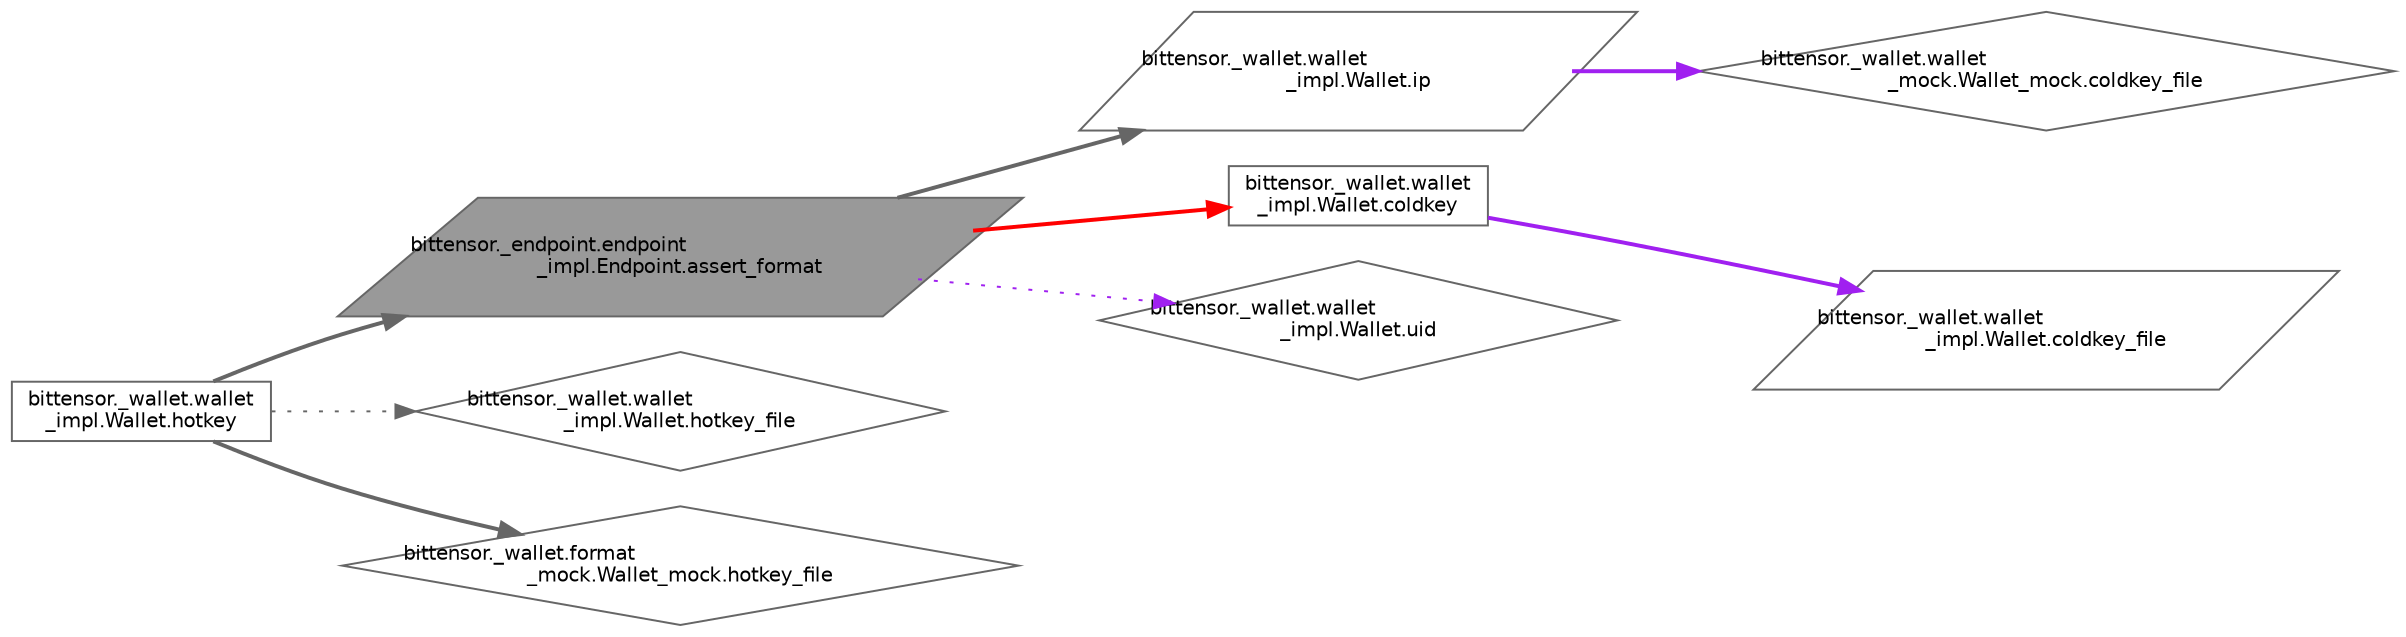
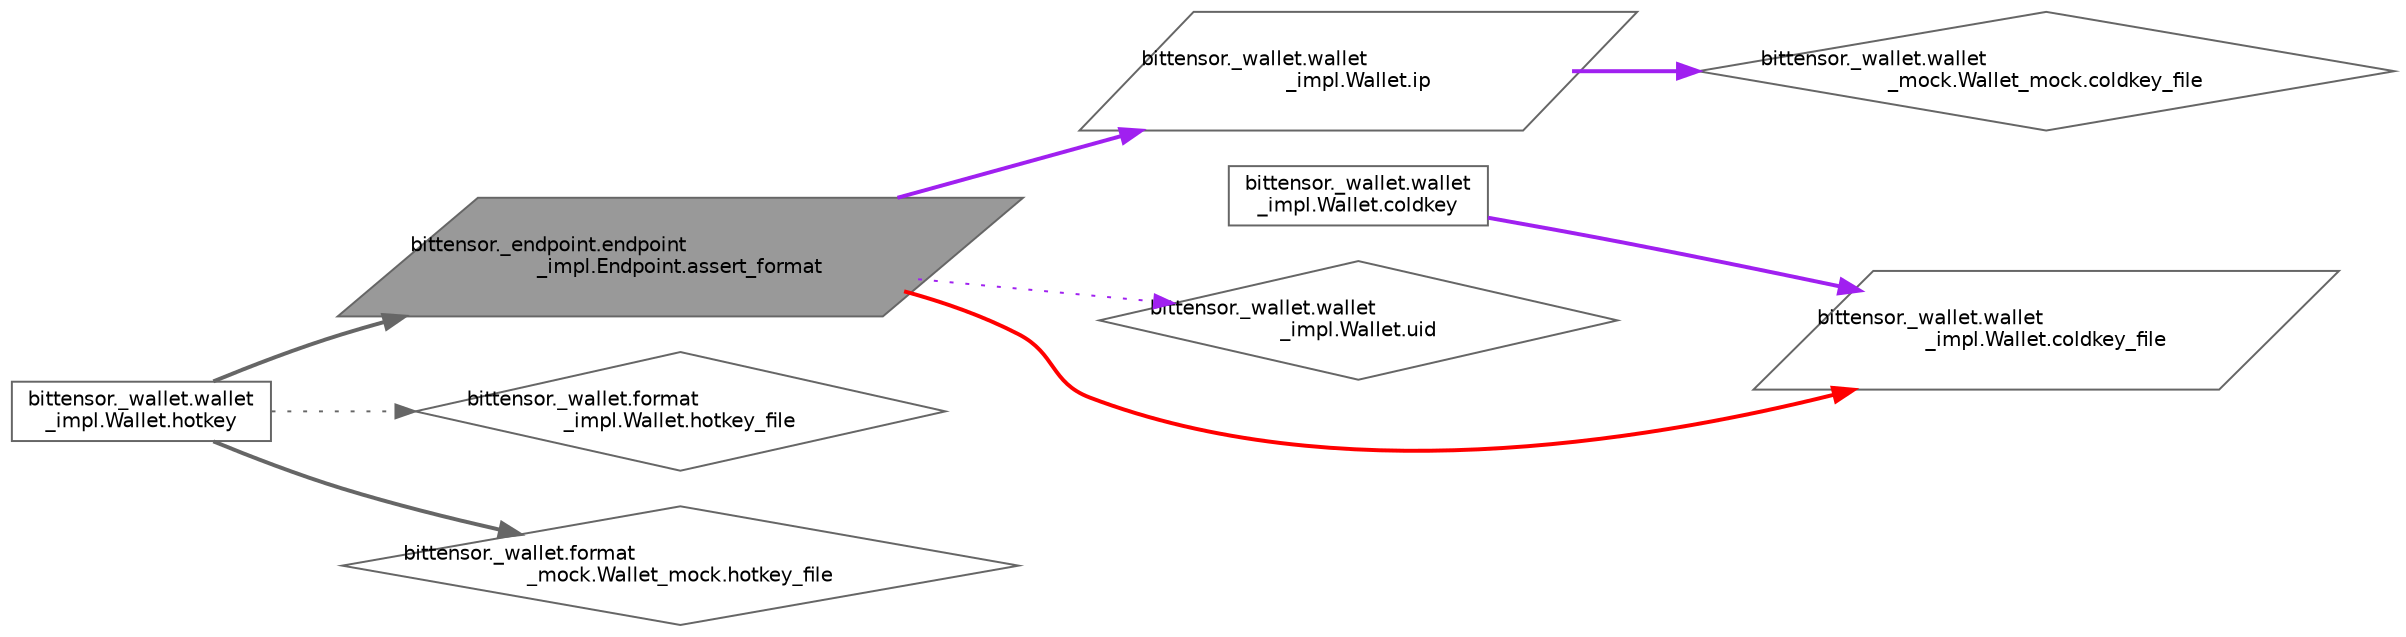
edge "bittensor._endpoint.endpoint _impl.Endpoint.assert_format" -> "bittensor._wallet.wallet _impl.Wallet.ip": color gray40 -> purple
edge "bittensor._endpoint.endpoint _impl.Endpoint.assert_format" -> "bittensor._wallet.wallet _impl.Wallet.coldkey": now "bittensor._endpoint.endpoint _impl.Endpoint.assert_format" -> "bittensor._wallet.wallet _impl.Wallet.coldkey_file"
node "bittensor._wallet.wallet _impl.Wallet.hotkey_file": label "bittensor._wallet.wallet _impl.Wallet.hotkey_file" -> "bittensor._wallet.format _impl.Wallet.hotkey_file"
